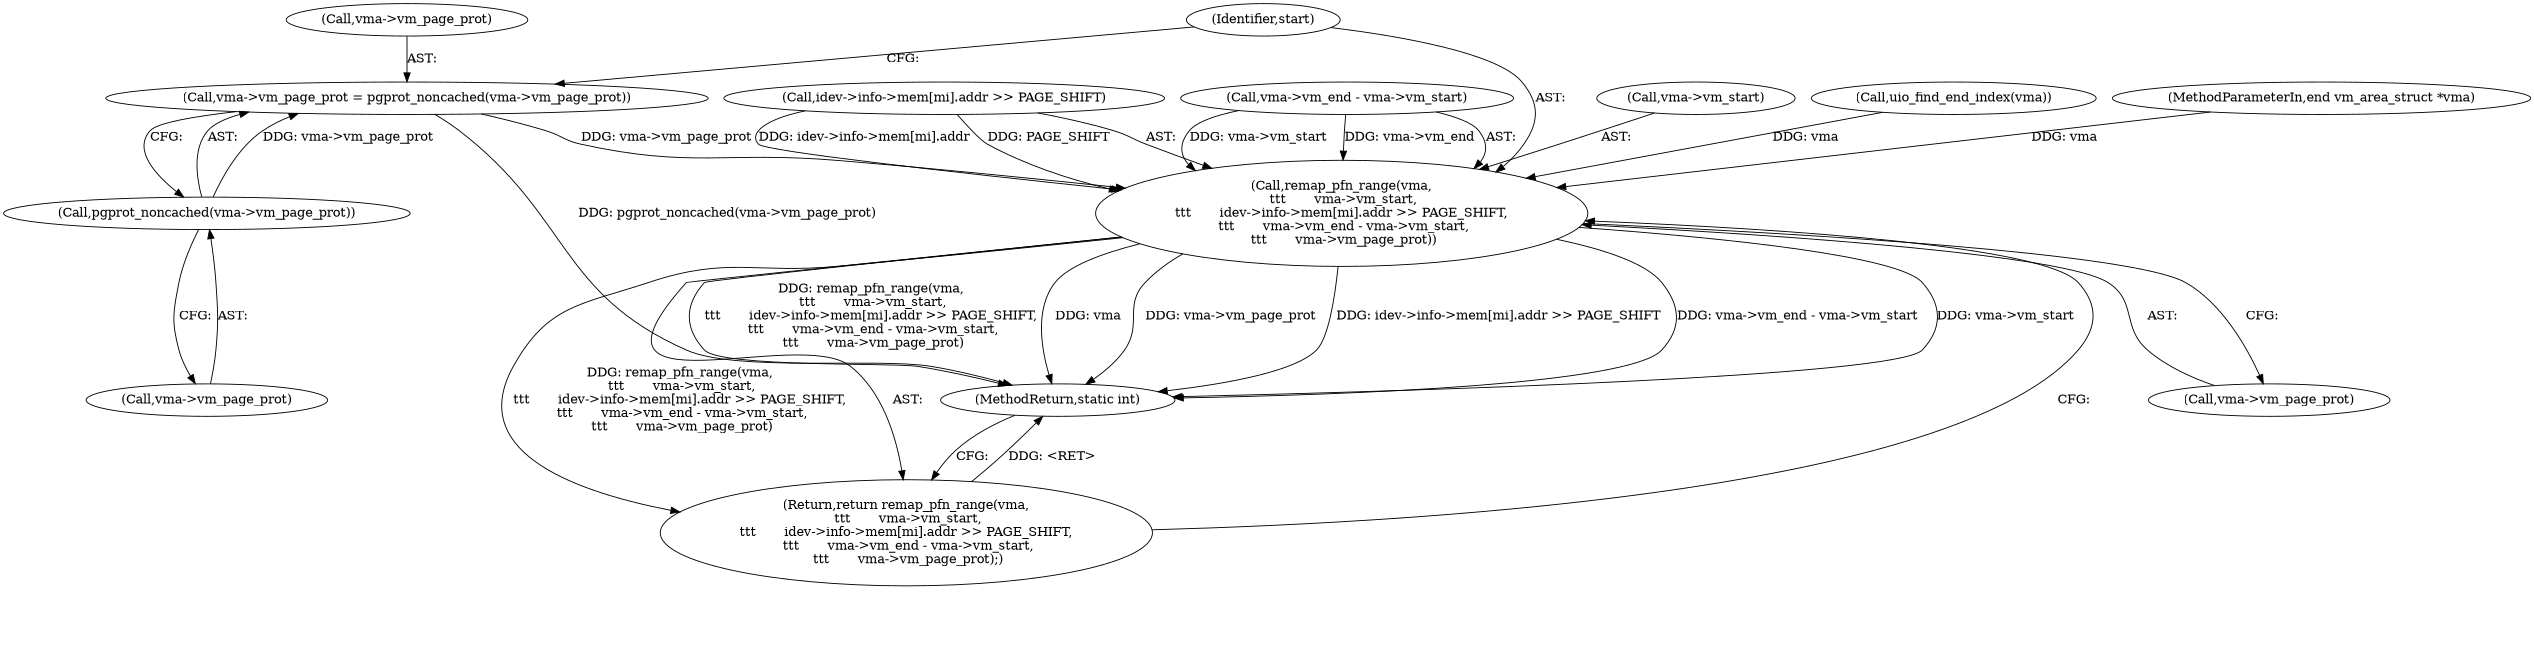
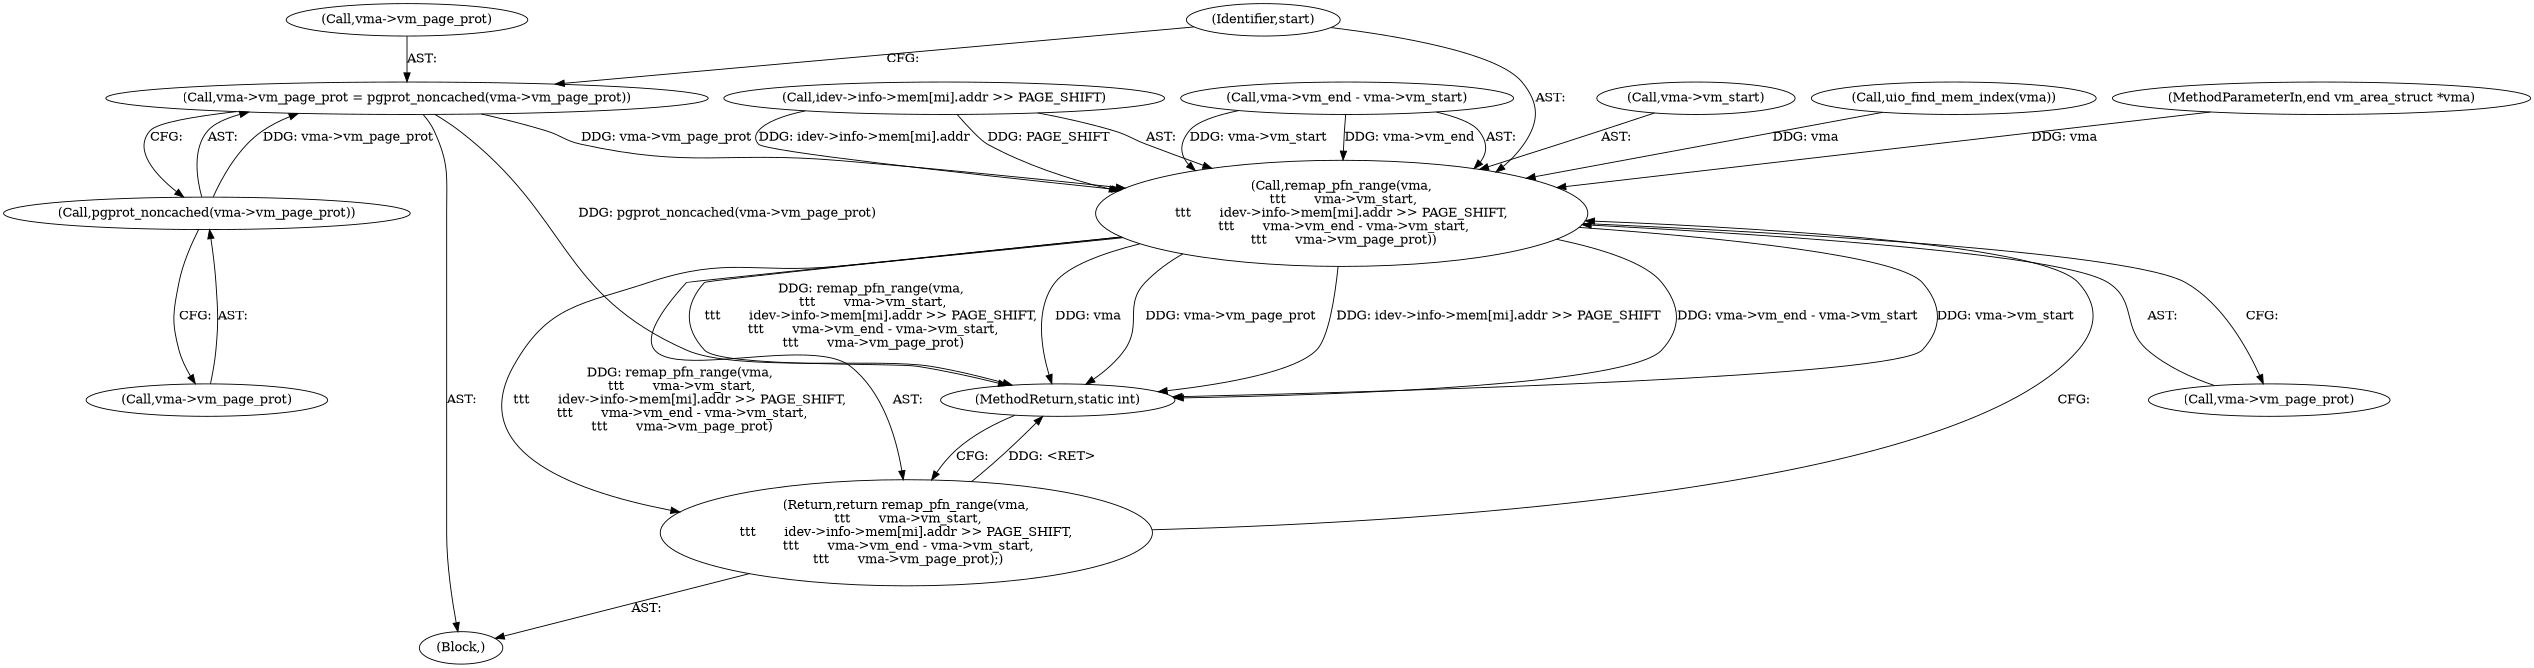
node "(Call,uio_find_end_index(vma))": label "(Call,uio_find_end_index(vma))" -> "(Call,uio_find_mem_index(vma))"
node "(Block,)": added
